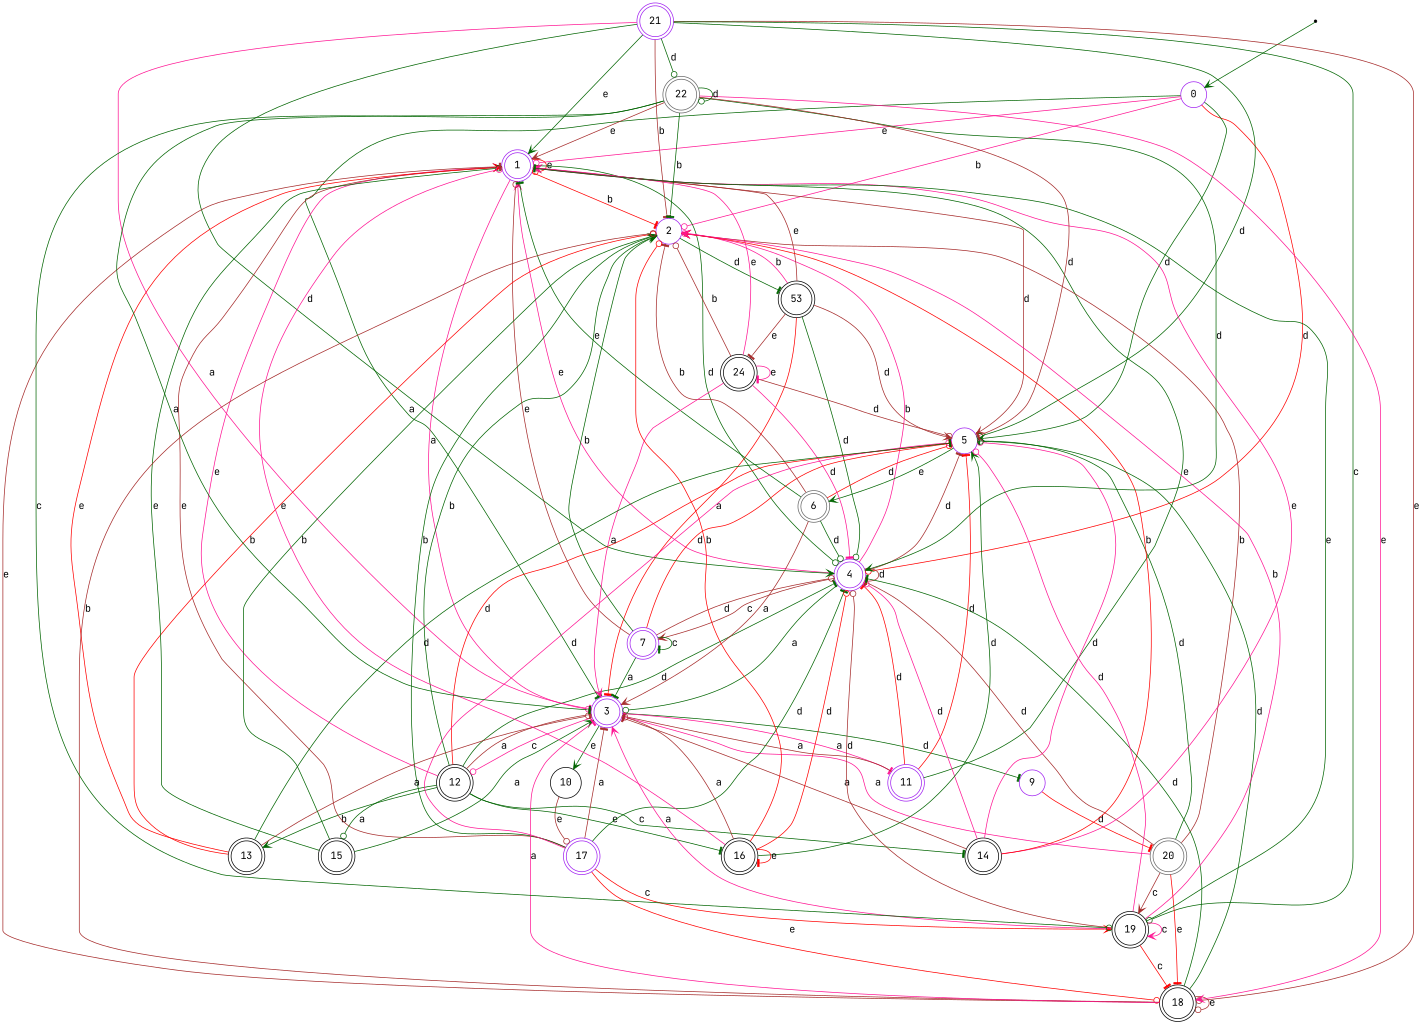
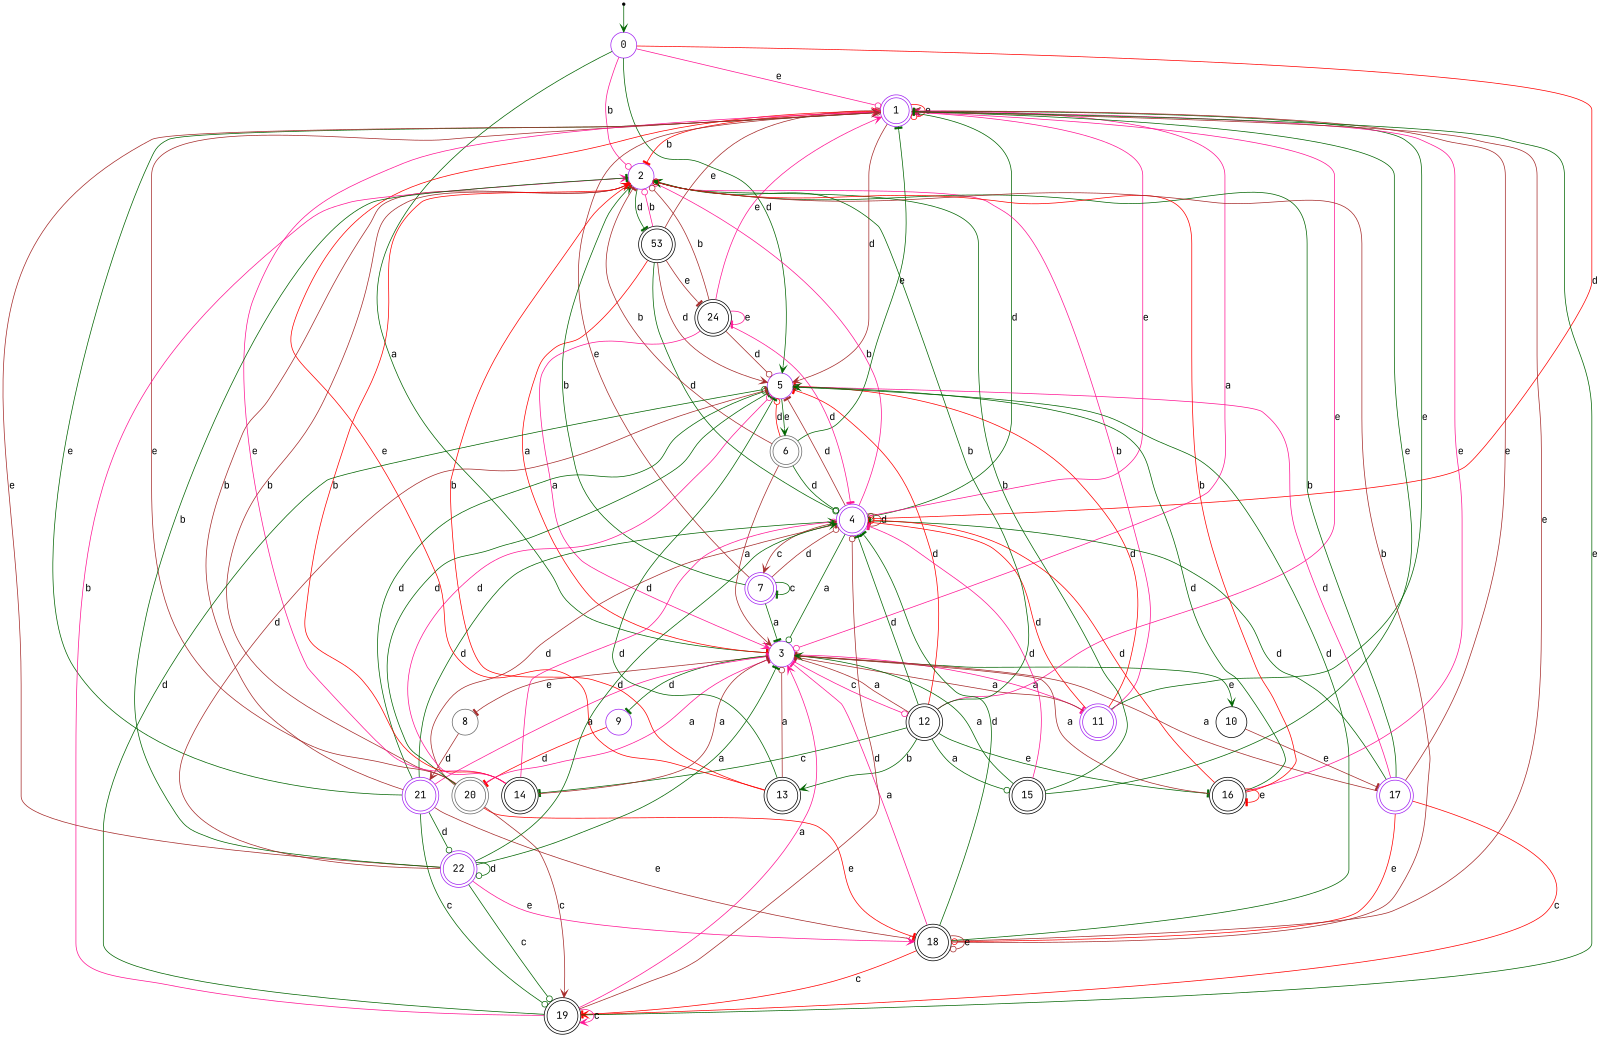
node "22": color gray40 -> purple
edge "20" -> "1": added, label "e"
edge "53" -> "2": arrowhead vee -> odot
edge "11" -> "2": added, label "b"
edge "7" -> "5": removed, label "d"
edge "15" -> "4": added, label "d"
edge "19" -> "5": color deeppink -> darkgreen
node "3": shape doublecircle -> circle
node "8": added
edge "10" -> "17": arrowhead odot -> tee
edge "19" -> "18": reversed
